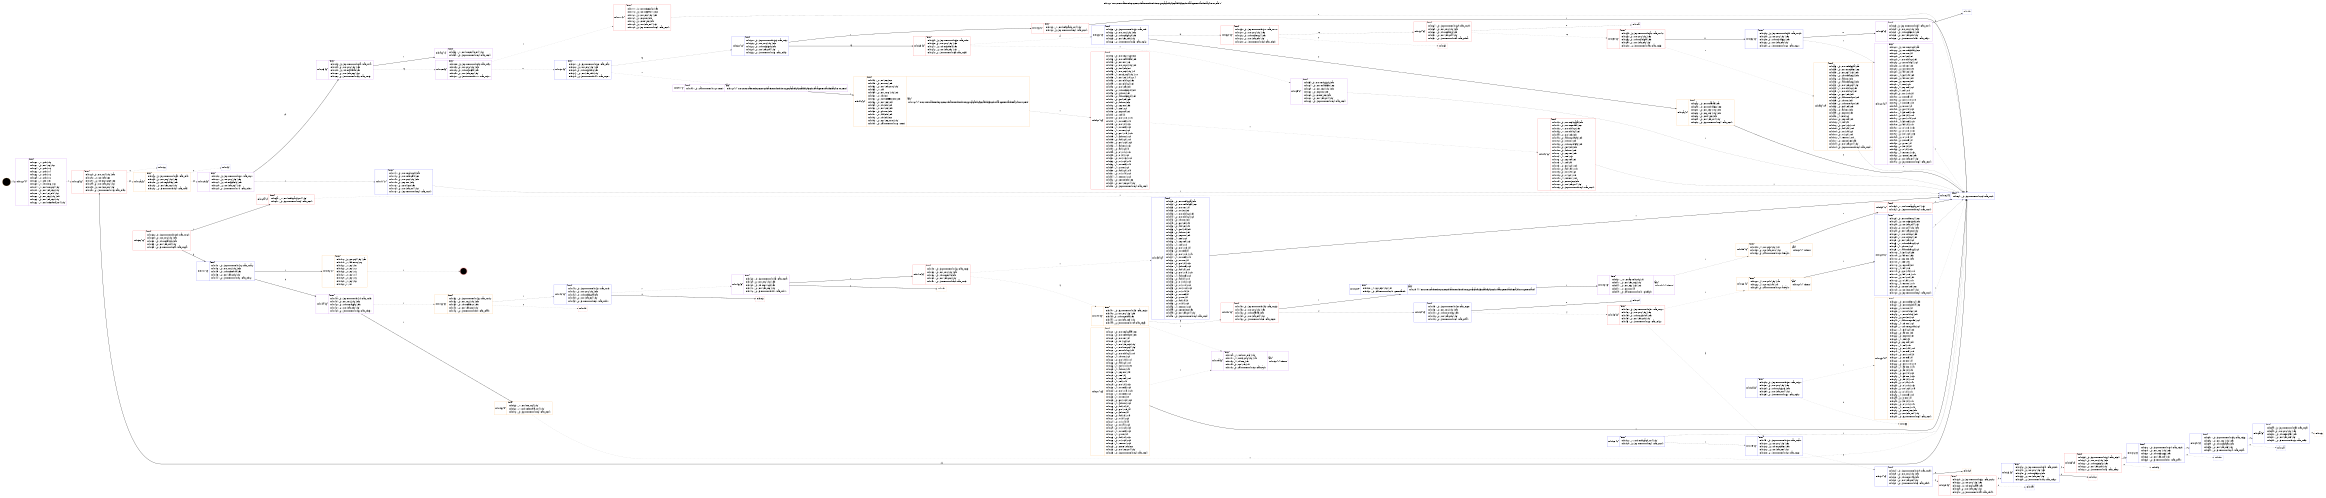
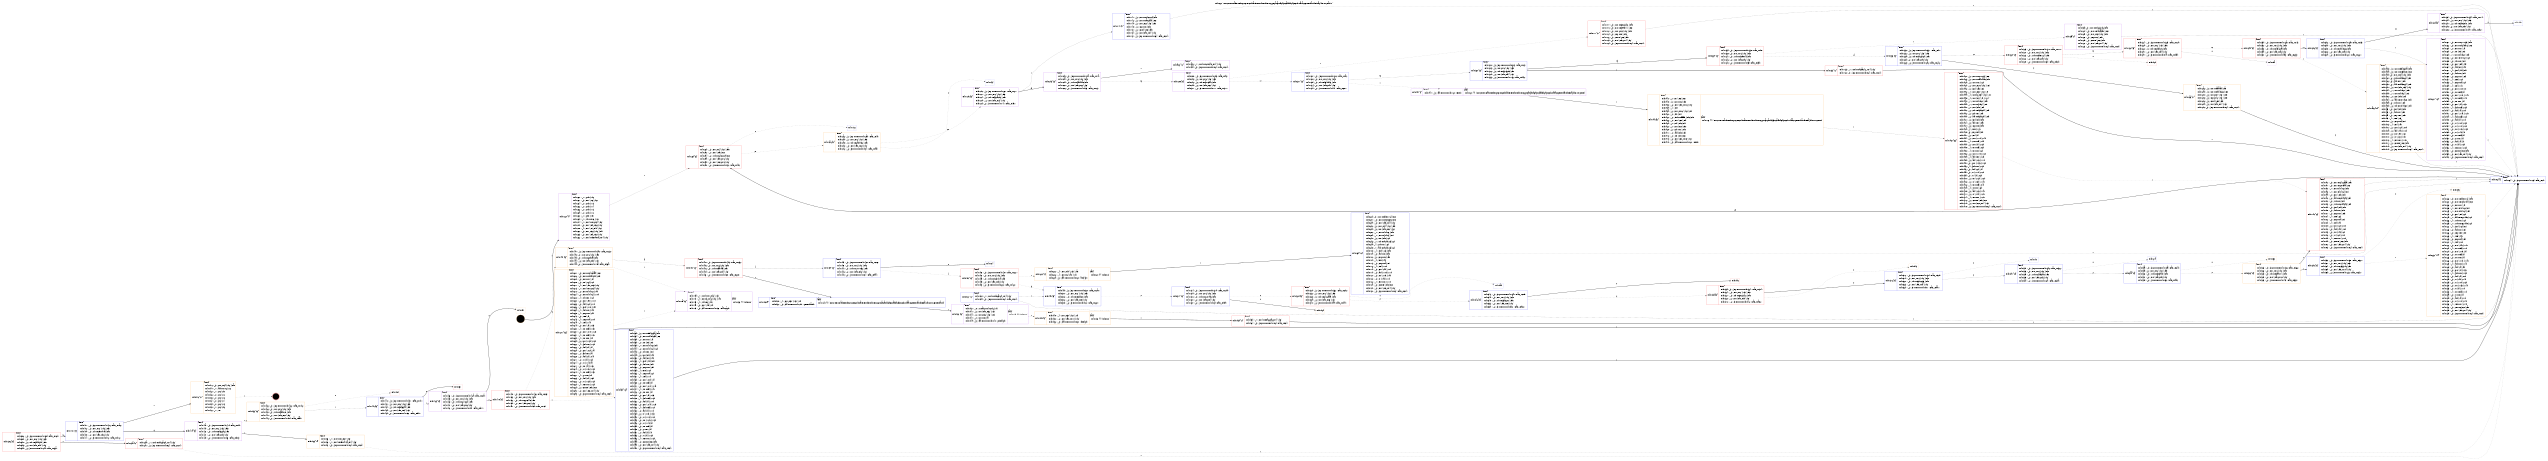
node "0x4015c3 [25]": added
